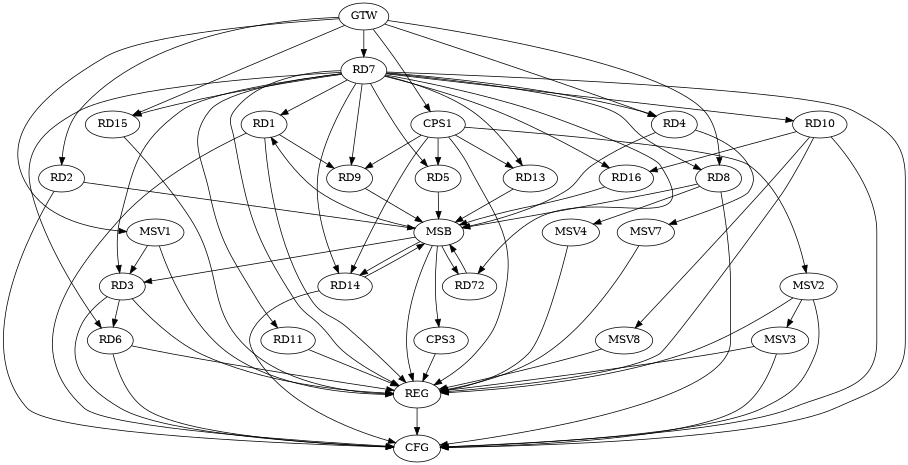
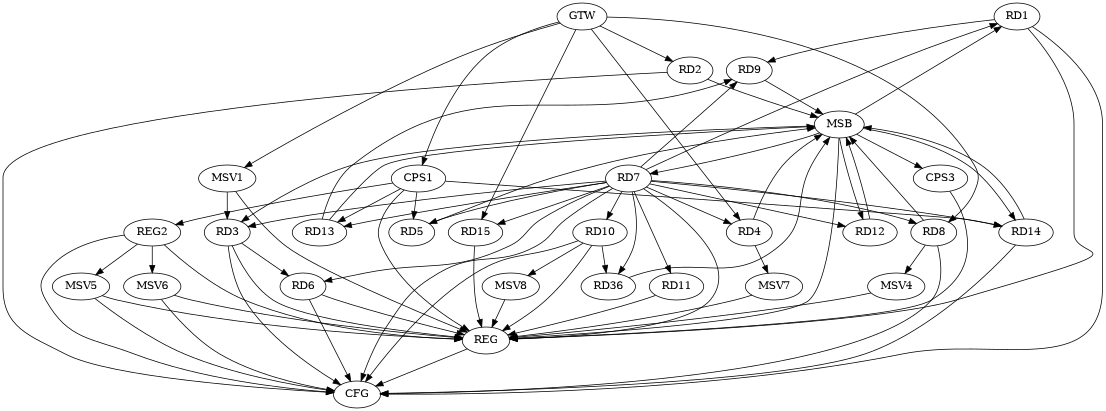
edge "GTW" -> "RD7": now "MSB" -> "RD7"
edge "CPS1" -> "RD9": now "RD13" -> "RD9"
node "RD16": label "RD16" -> "RD36"
node "MSV5": added
node "RD72": label "RD72" -> "RD12"
node "MSV2": label "MSV2" -> "REG2"
node "MSV3": label "MSV3" -> "MSV6"
